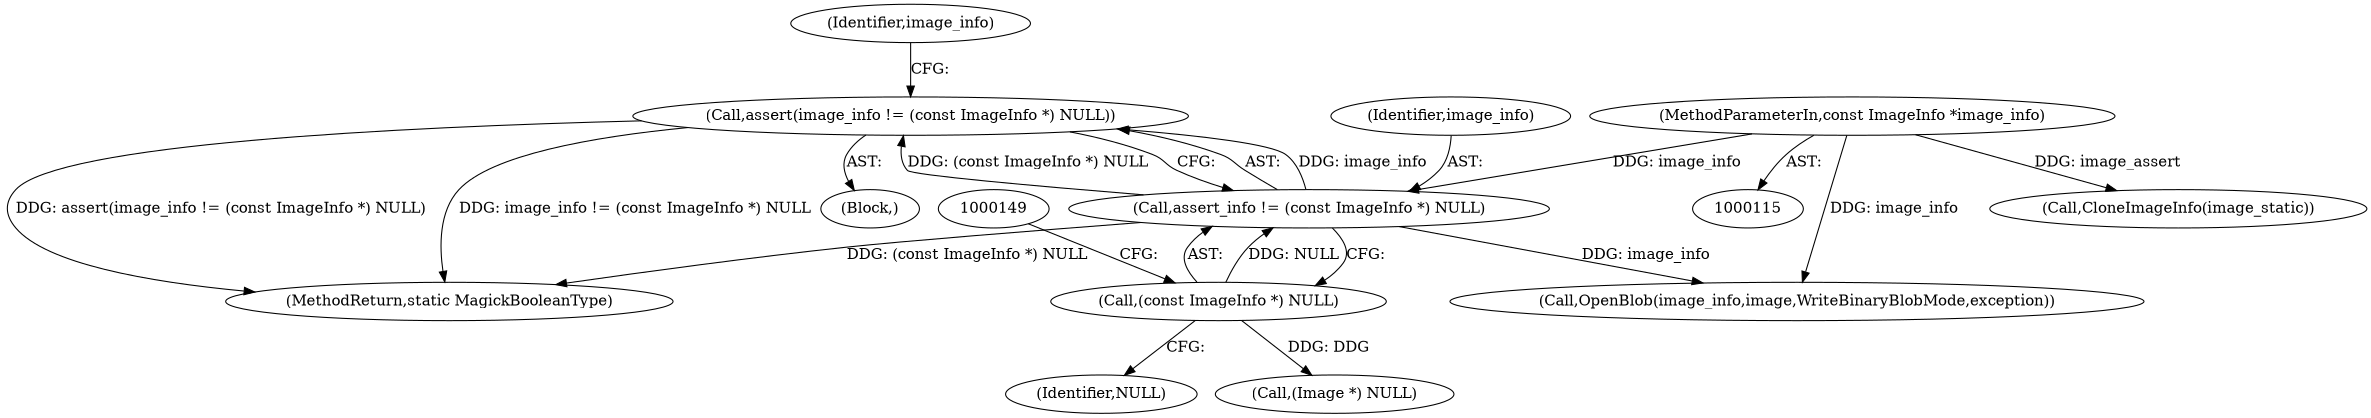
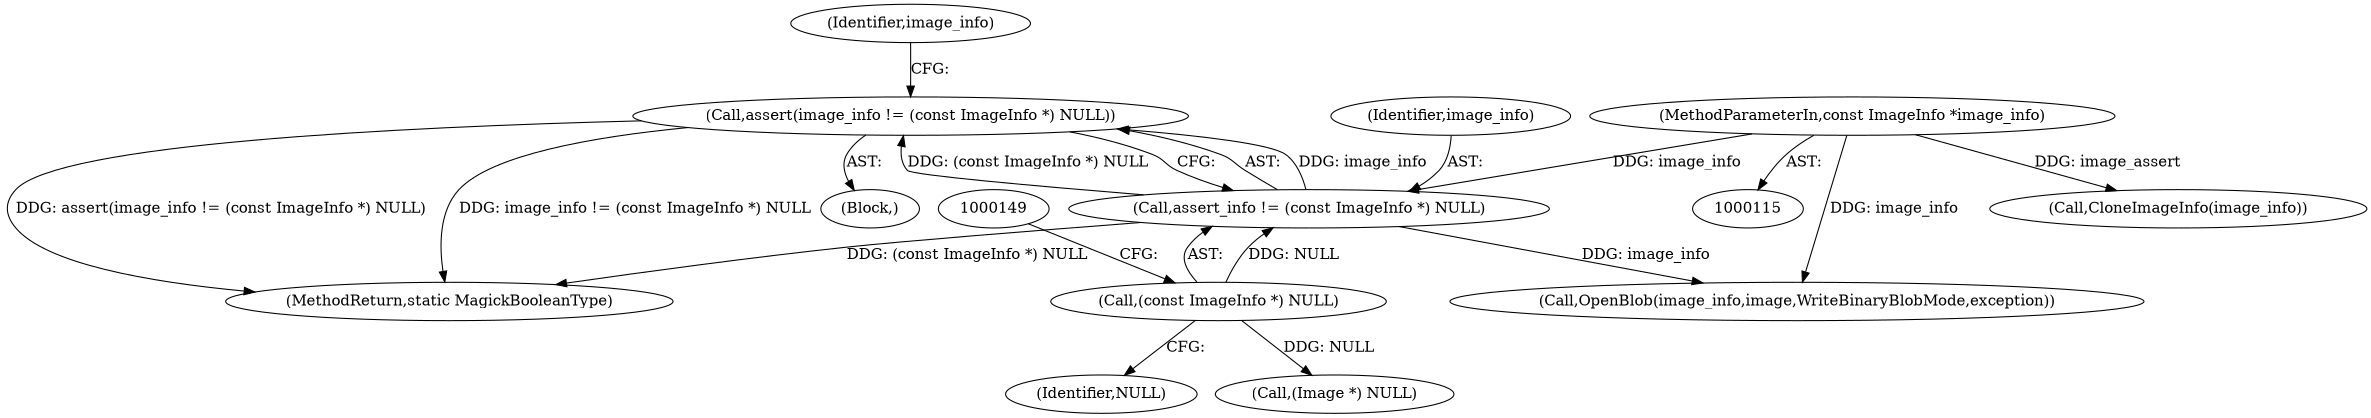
node "(Call,CloneImageInfo(image_static))": label "(Call,CloneImageInfo(image_static))" -> "(Call,CloneImageInfo(image_info))"
edge "(Call,assert_info != (const ImageInfo *) NULL)" -> "(Call,(const ImageInfo *) NULL)": removed, label "CFG:"
edge "(Call,(const ImageInfo *) NULL)" -> "(Call,(Image *) NULL)": label "DDG: DDG" -> "DDG: NULL"
